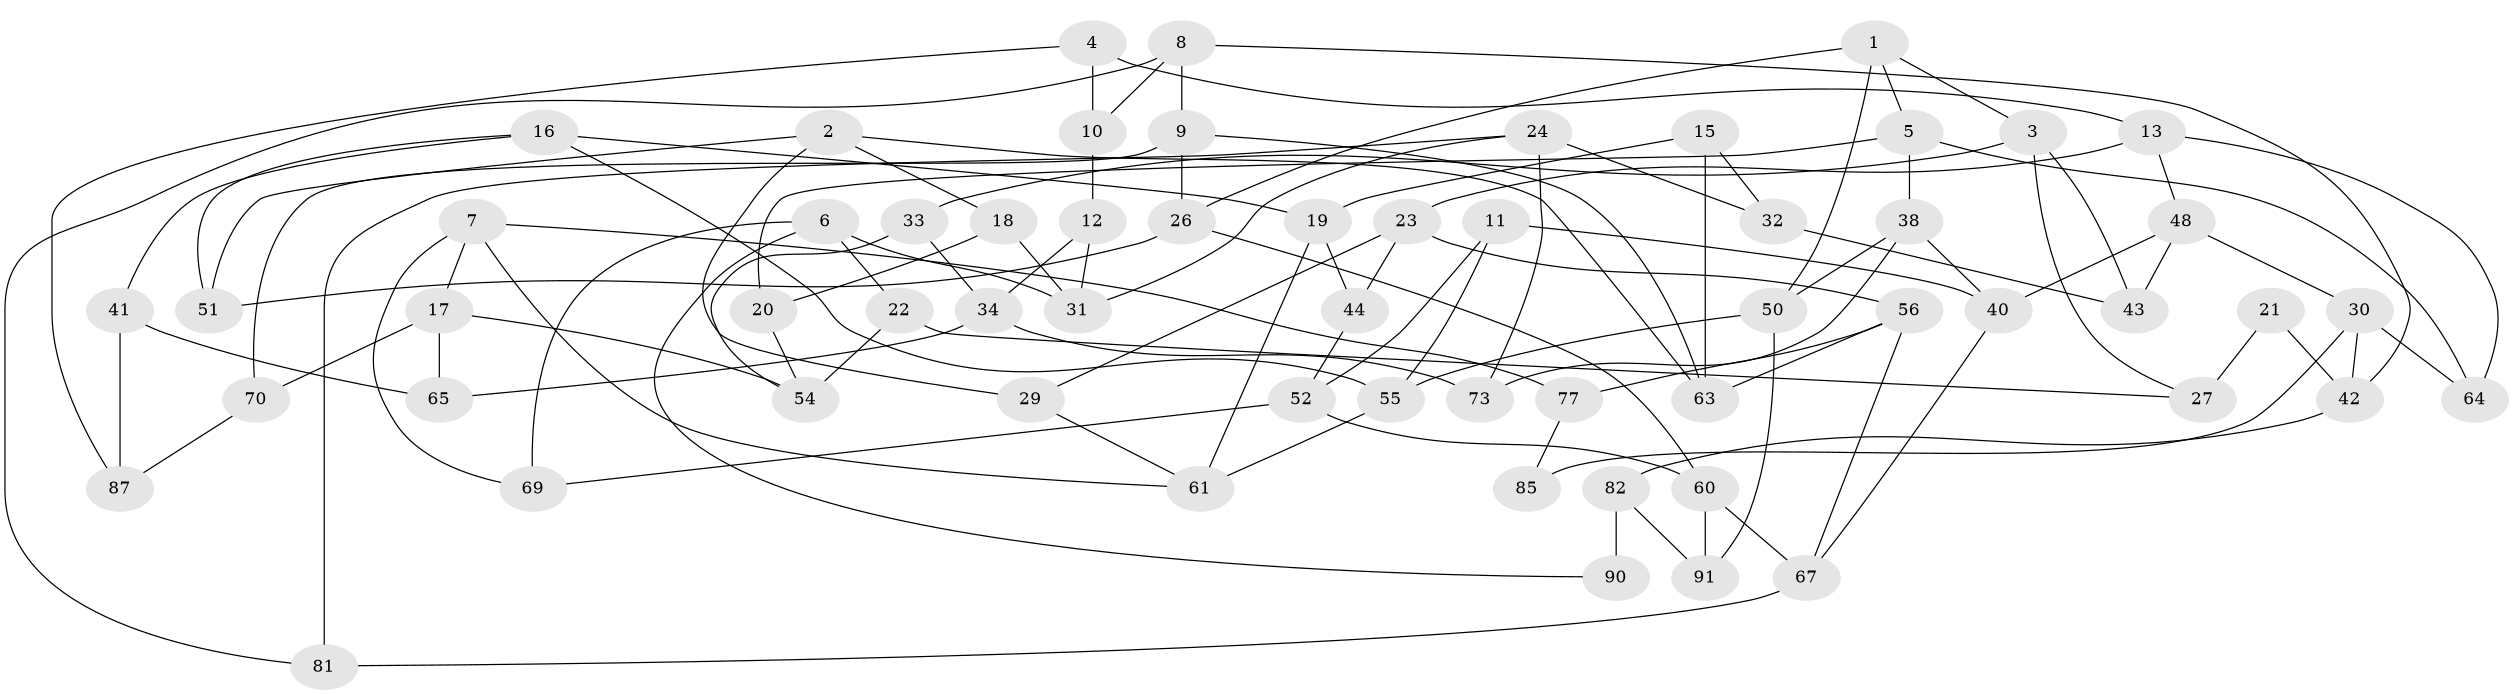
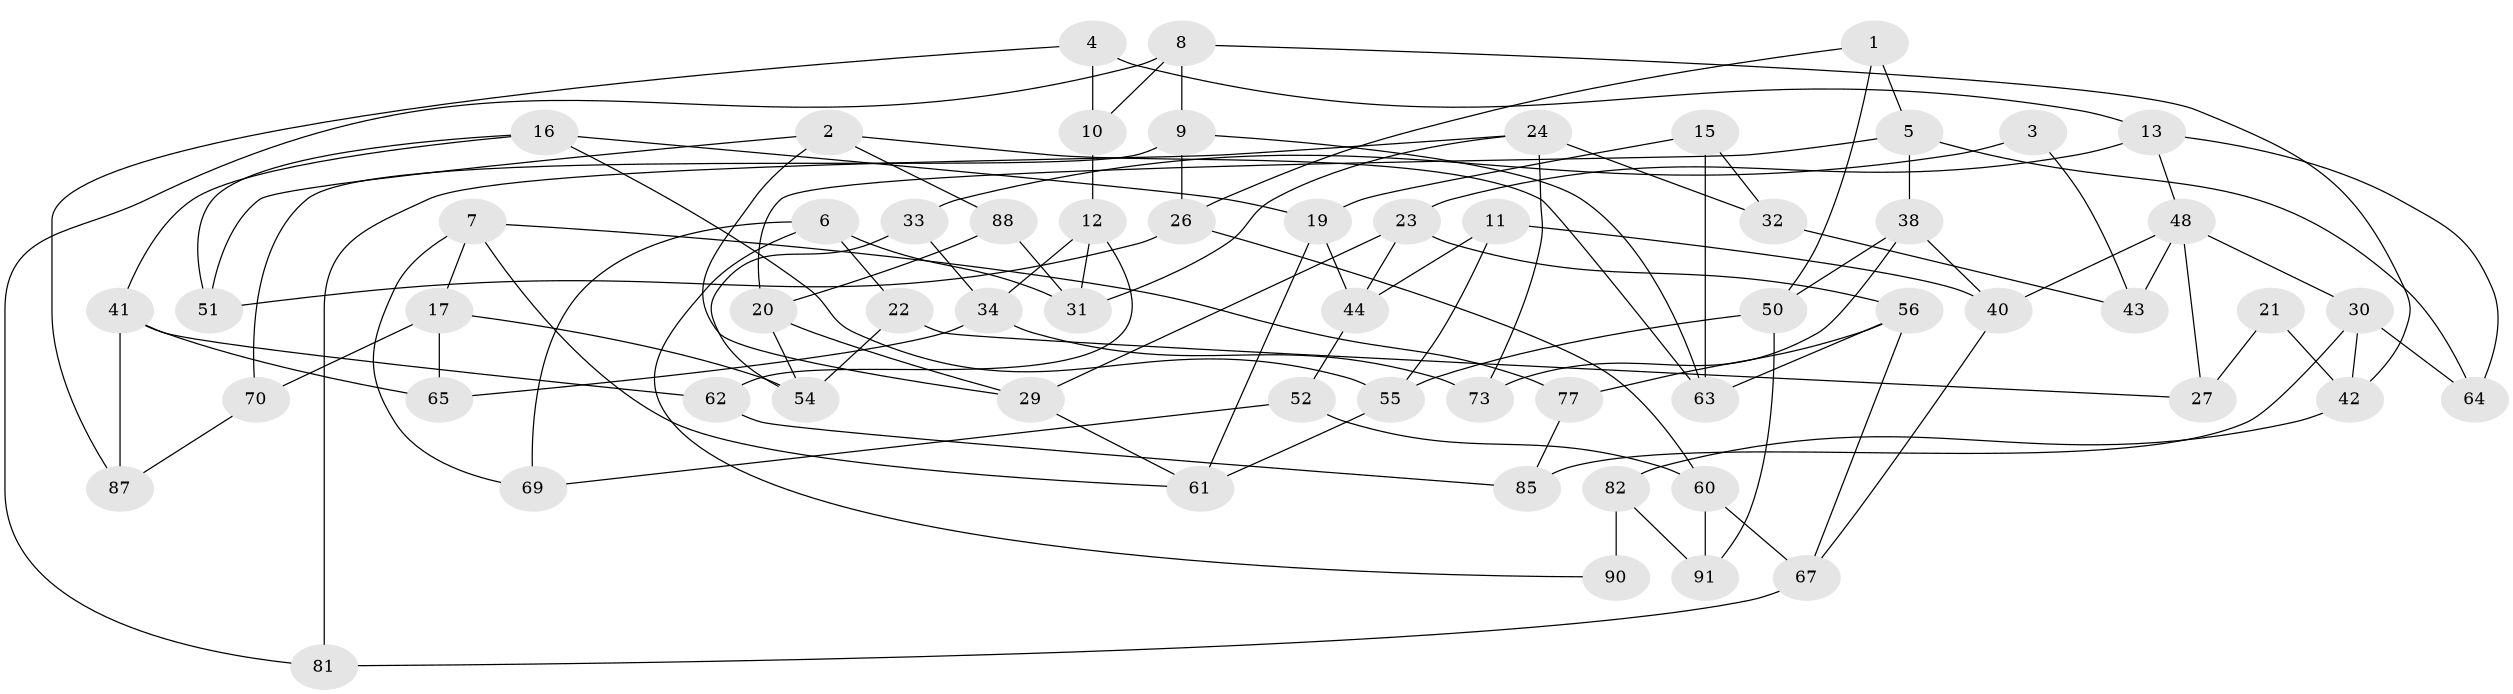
edge "1" -- "3": removed
node "18": label "18" -> "88"
edge "3" -- "27": now "48" -- "27"
edge "11" -- "52": now "11" -- "44"
edge "20" -- "29": added
node "62": added
